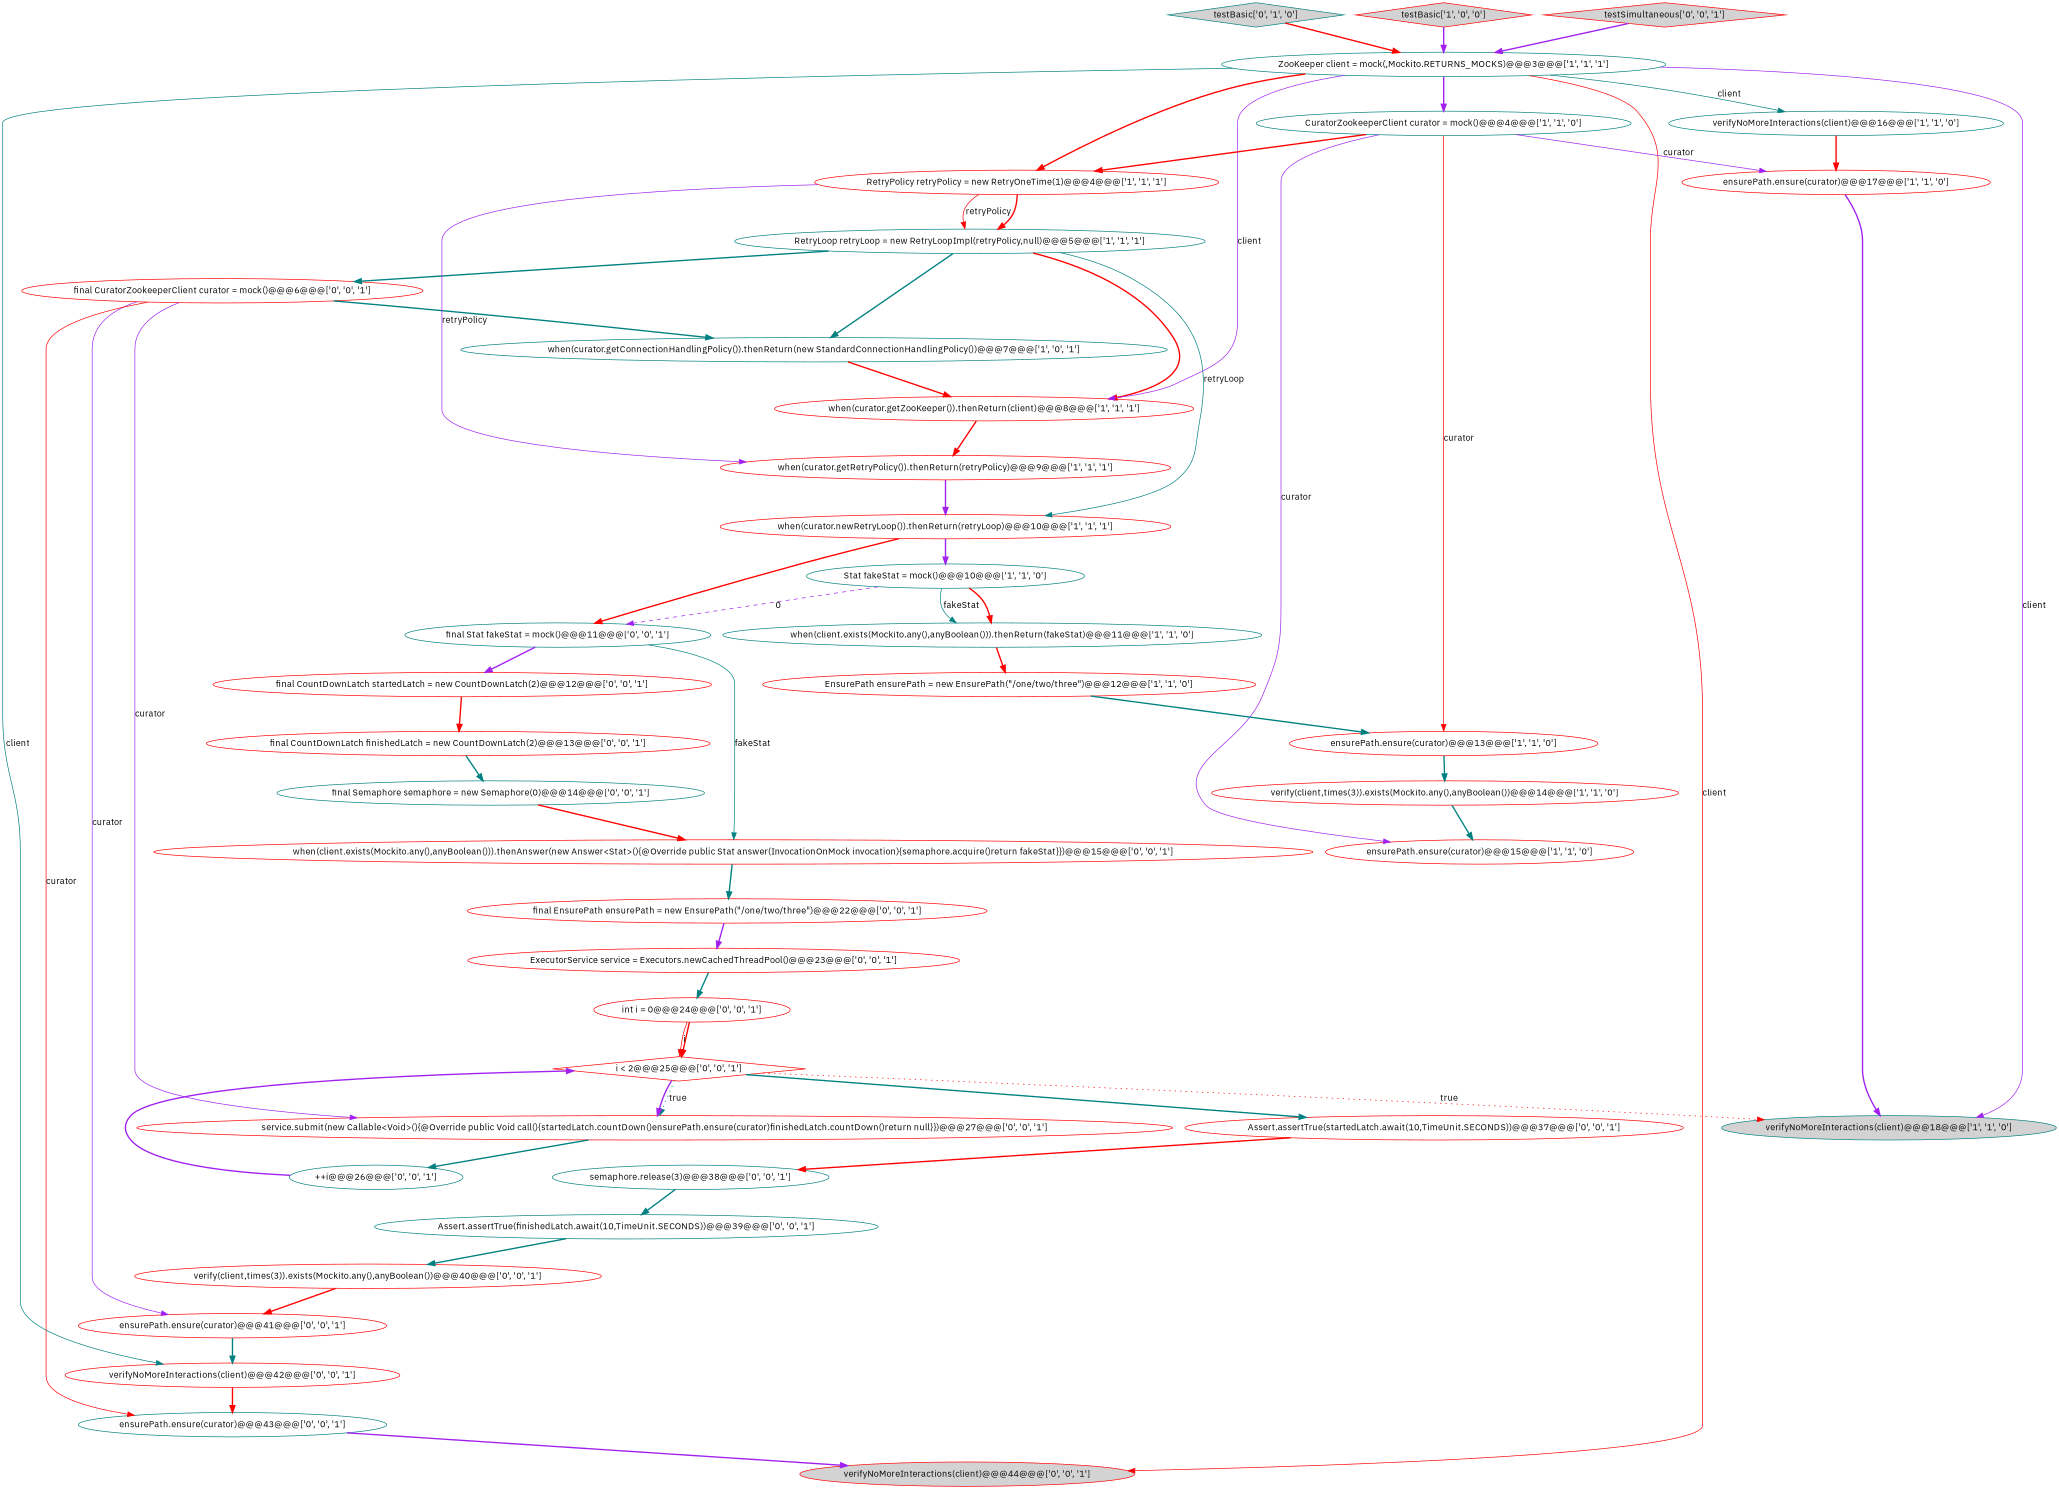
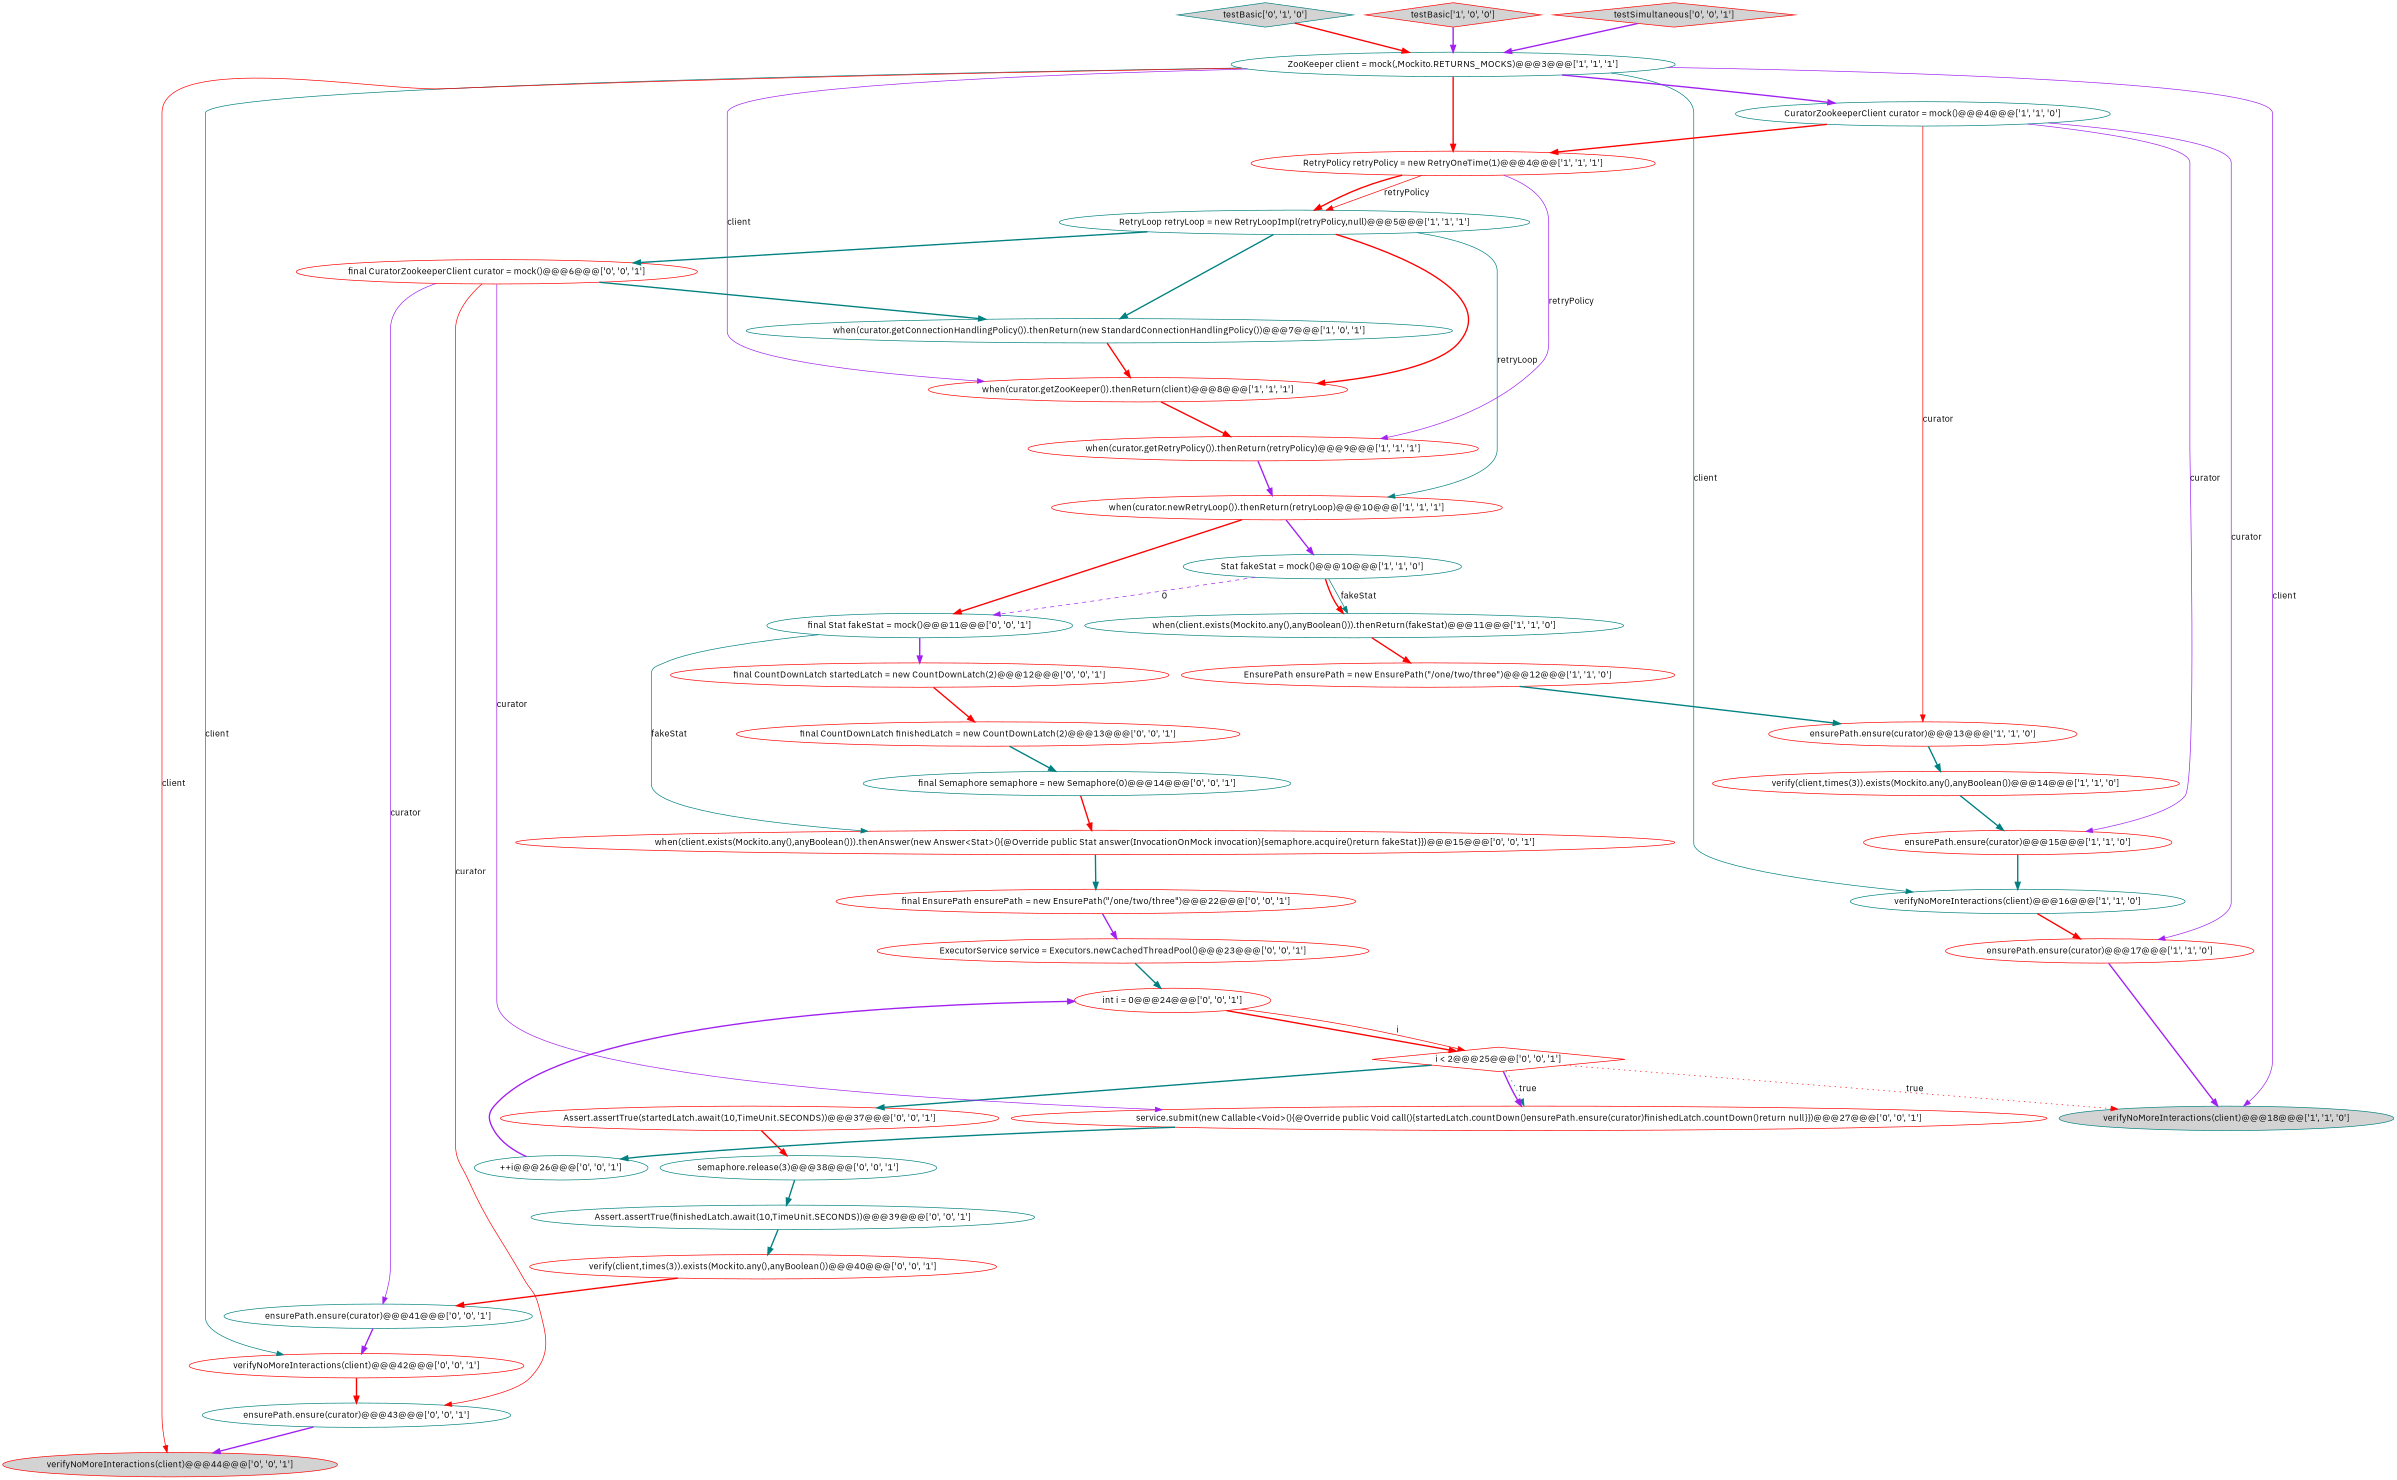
edge "ensurePath.ensure(curator)@@@15@@@['1', '1', '0']" -> "verifyNoMoreInteractions(client)@@@16@@@['1', '1', '0']": added
edge "++i@@@26@@@['0', '0', '1']" -> "i < 2@@@25@@@['0', '0', '1']": now "++i@@@26@@@['0', '0', '1']" -> "int i = 0@@@24@@@['0', '0', '1']"
node "ensurePath.ensure(curator)@@@41@@@['0', '0', '1']": color red -> teal
edge "ensurePath.ensure(curator)@@@41@@@['0', '0', '1']" -> "verifyNoMoreInteractions(client)@@@42@@@['0', '0', '1']": color teal -> purple
